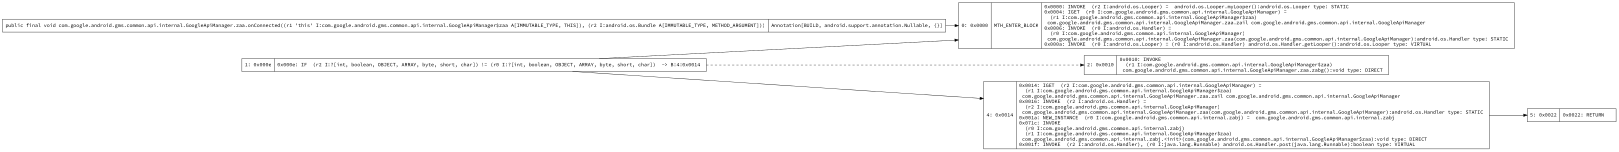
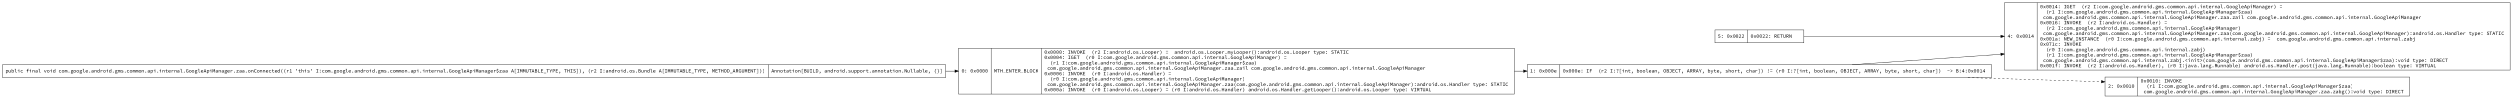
edge "1: 0x000e" -> "0: 0x0000": reversed
edge "4: 0x0014" -> "5: 0x0022": reversed
